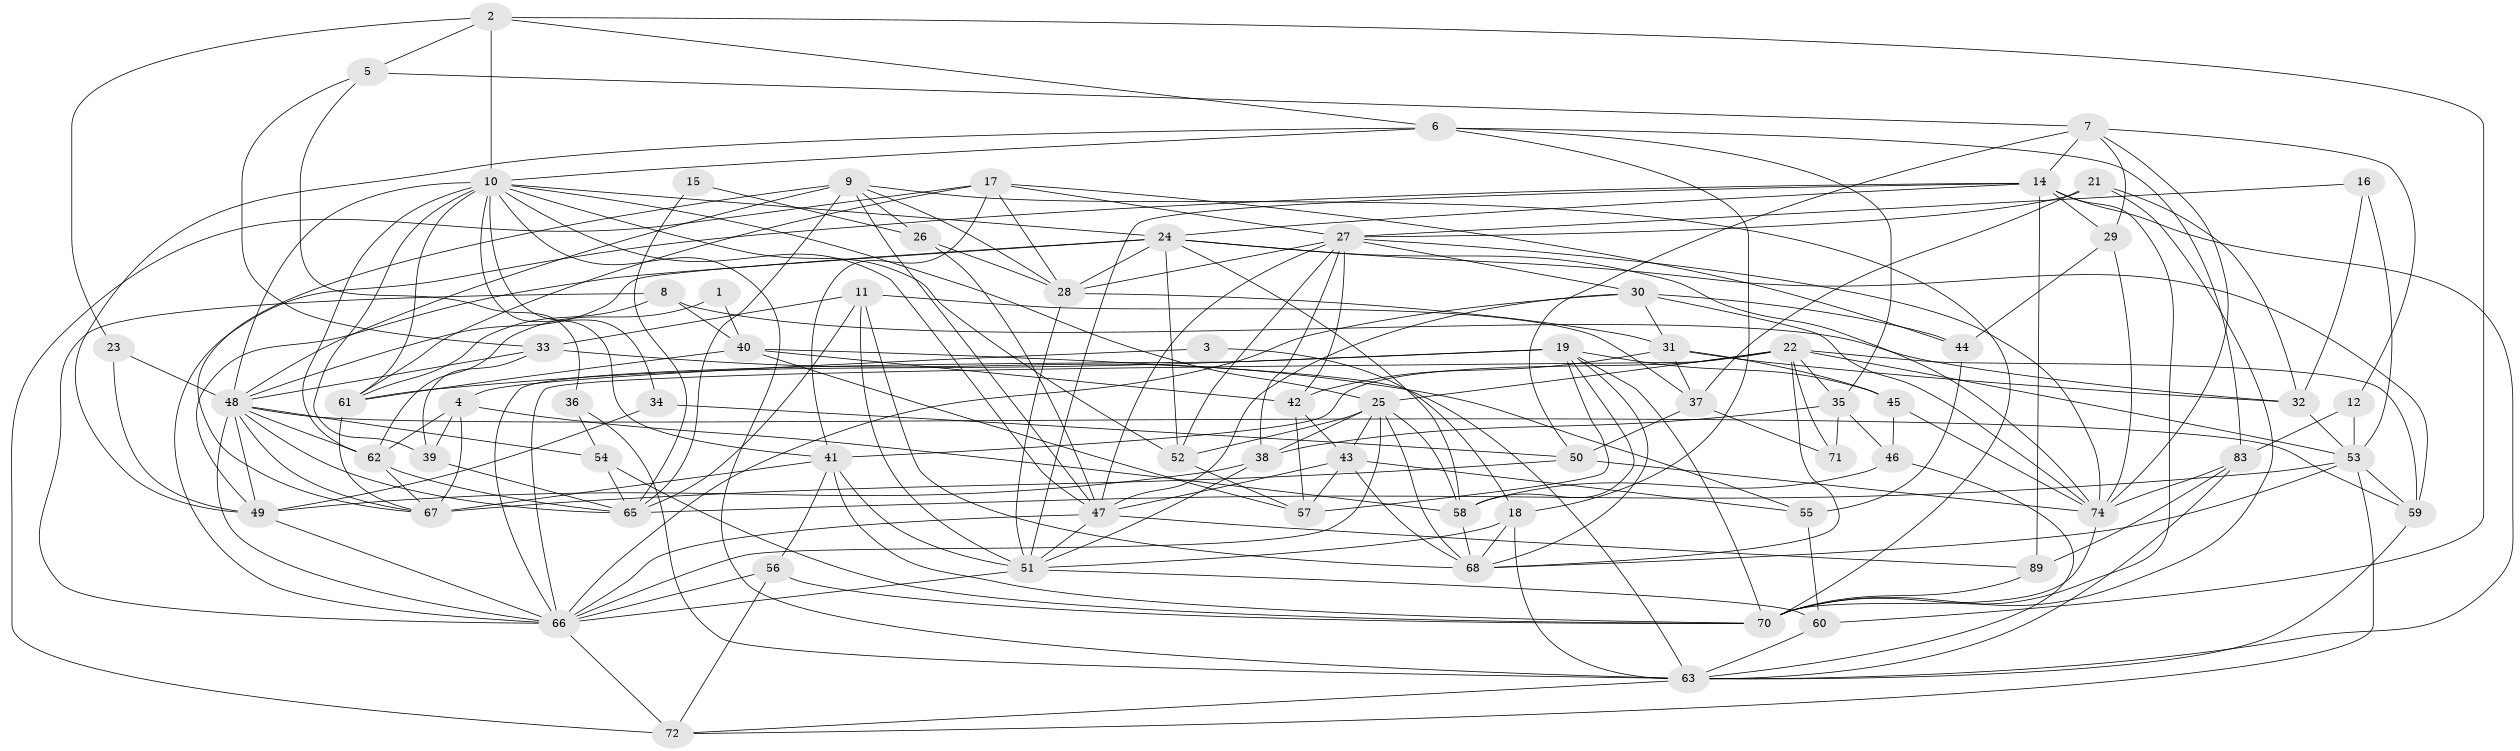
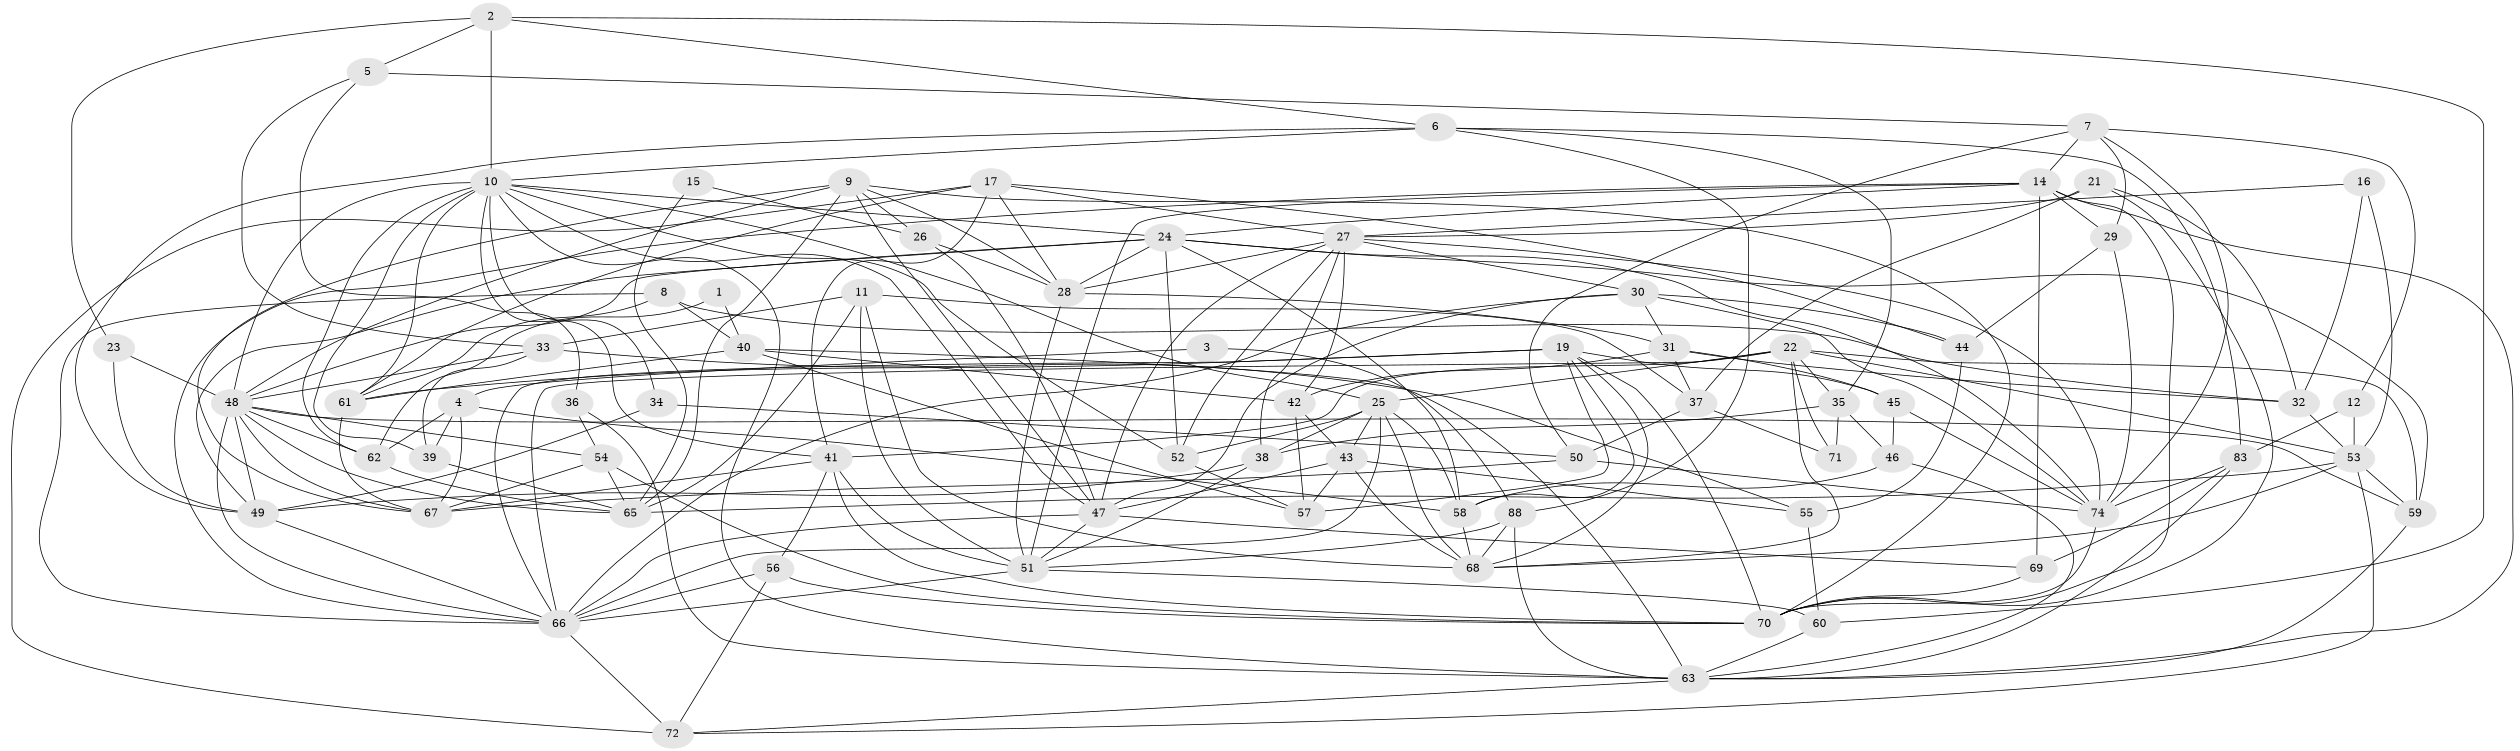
edge "62" -- "67": now "54" -- "67"
node "18": label "18" -> "88"
node "89": label "89" -> "69"
